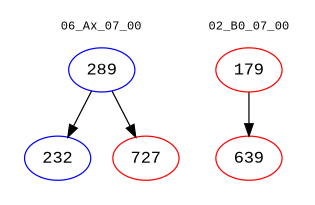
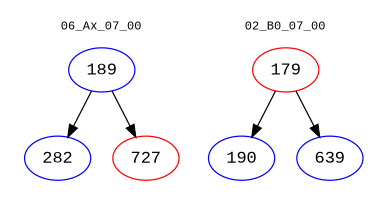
node "289": label "289" -> "189"
node "232": label "232" -> "282"
node "190": added
node "639": color red -> blue
